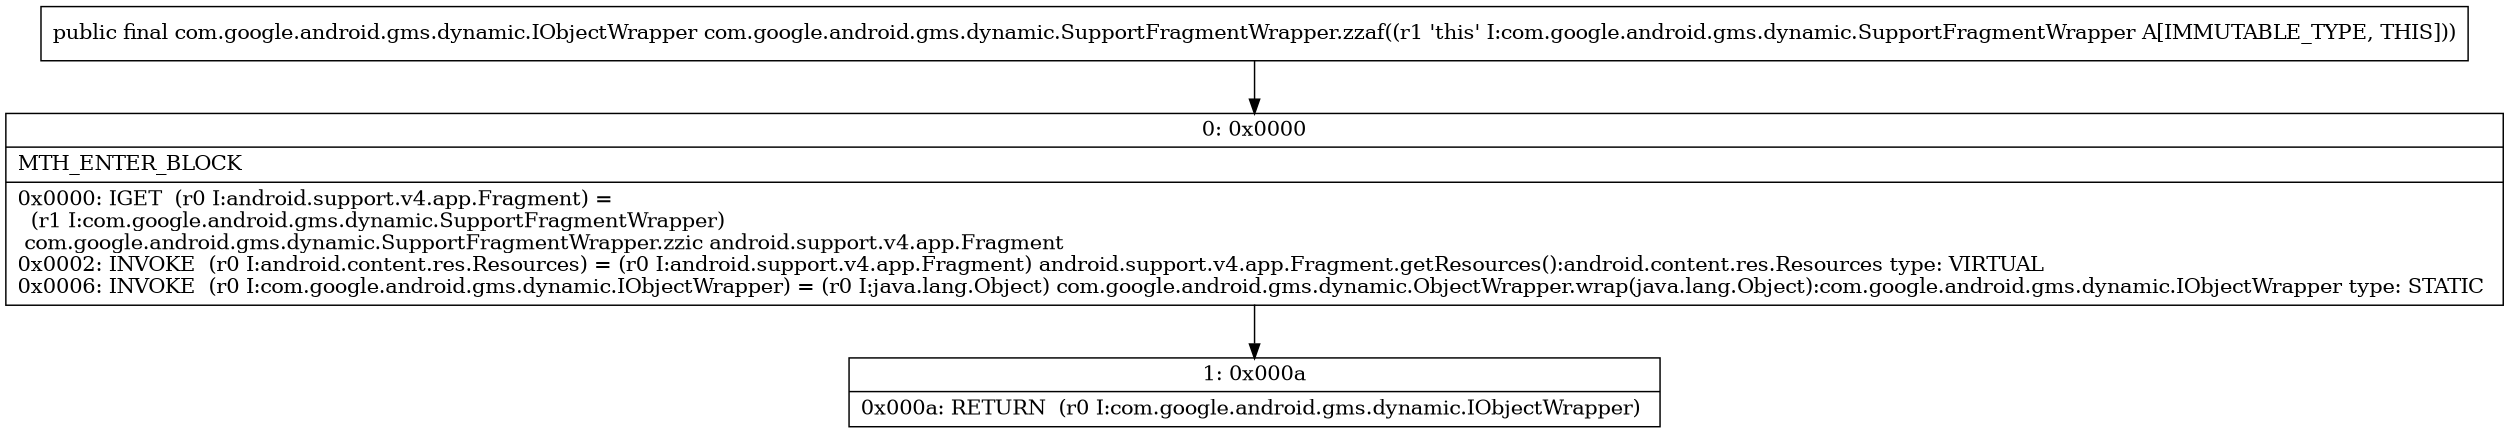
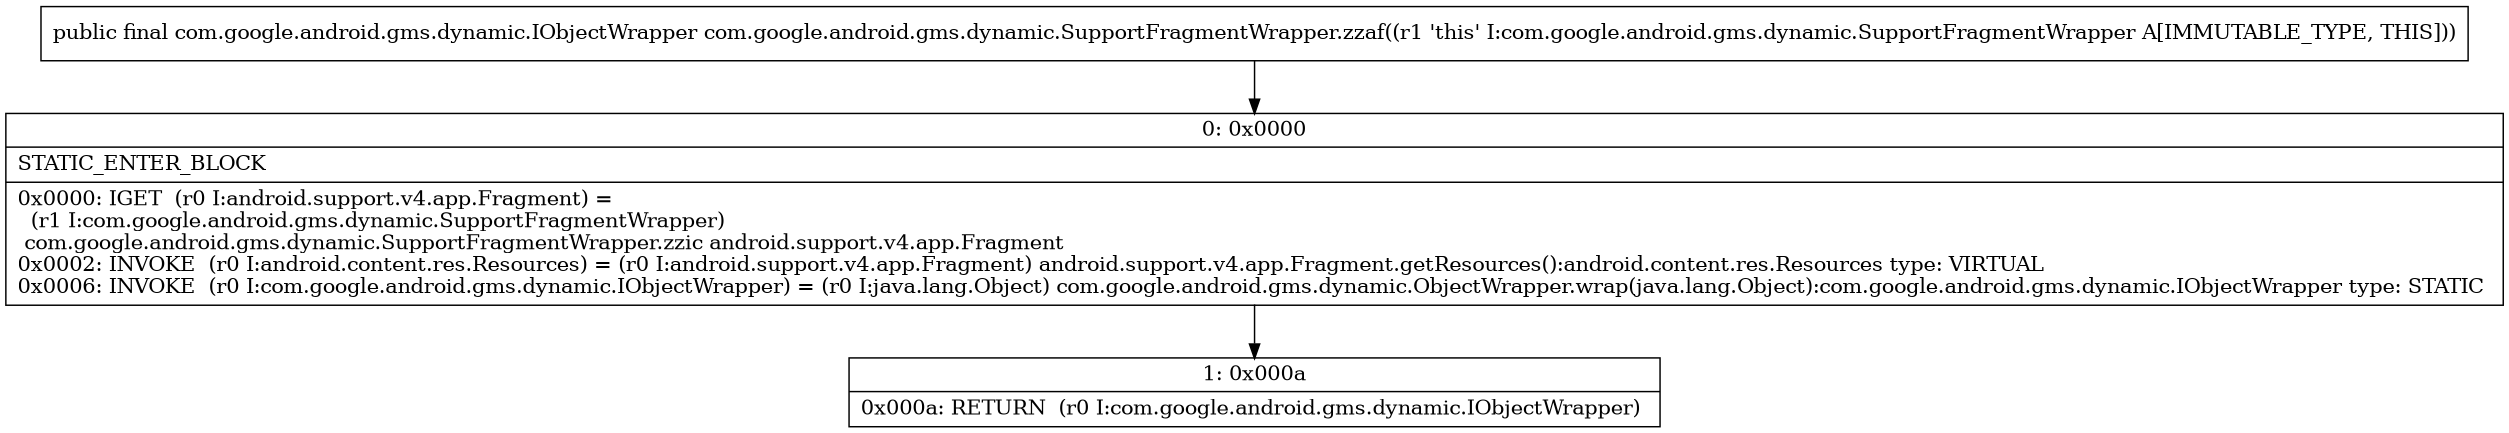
node "0: 0x0000": text "MTH_ENTER_BLOCK" -> "STATIC_ENTER_BLOCK"
